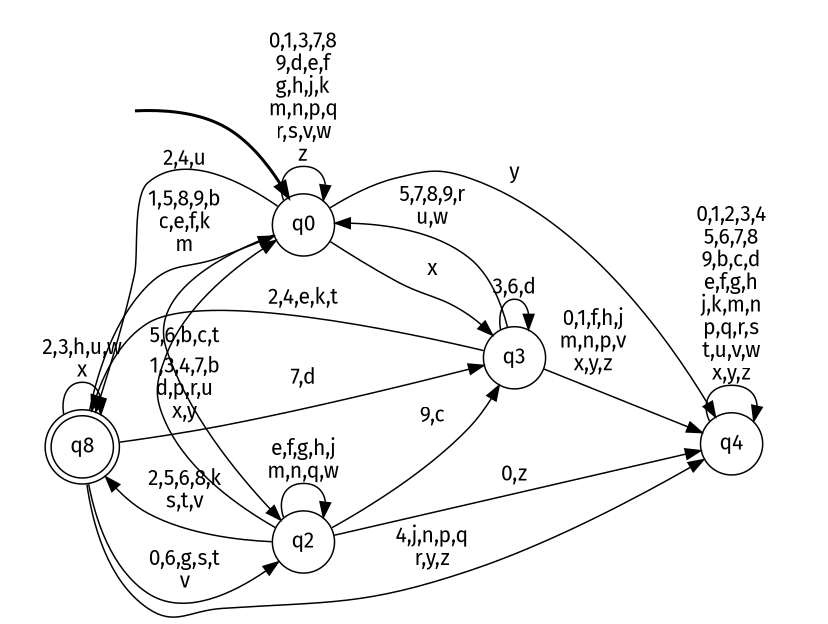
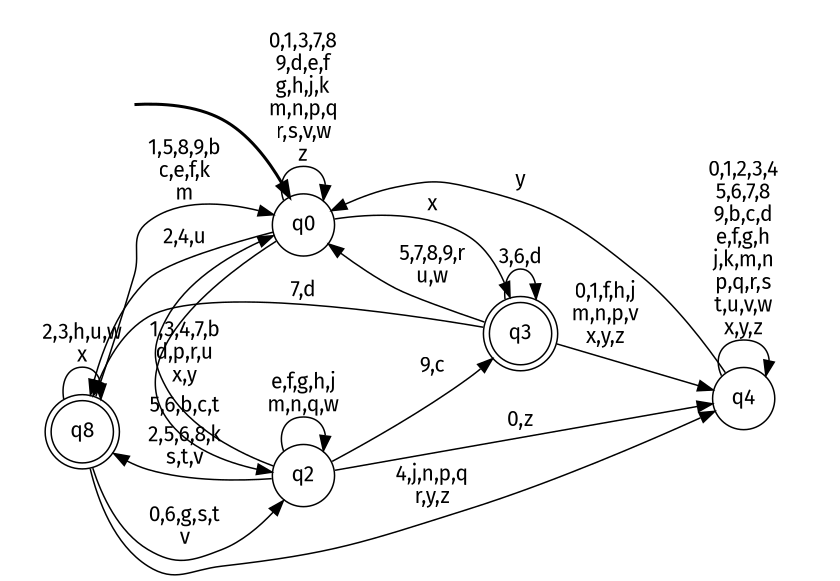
edge "q0" -> "q4": reversed
edge "q3" -> "q8": label "2,4,e,k,t" -> "7,d"
node "q3": shape circle -> doublecircle
edge "q8" -> "q3": removed, label "7,d"
